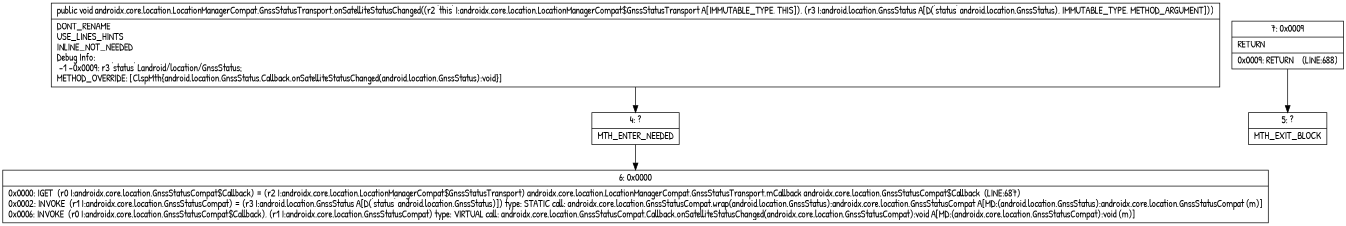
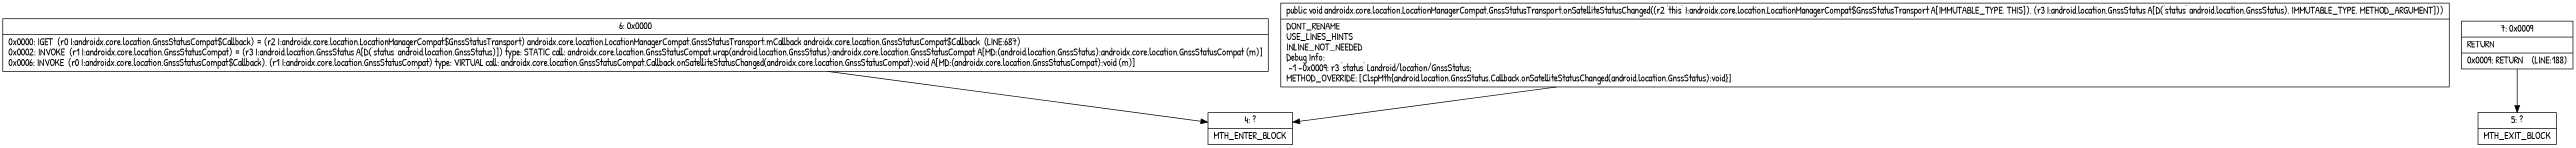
node "7: 0x0009": text "0x0009: RETURN    (LINE:688)" -> "0x0009: RETURN    (LINE:188)"
node "4: ?": text "MTH_ENTER_NEEDED" -> "MTH_ENTER_BLOCK"
edge "4: ?" -> "6: 0x0000": reversed
